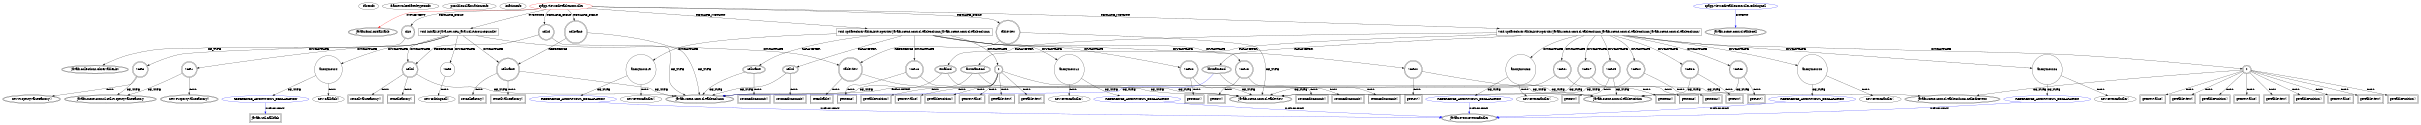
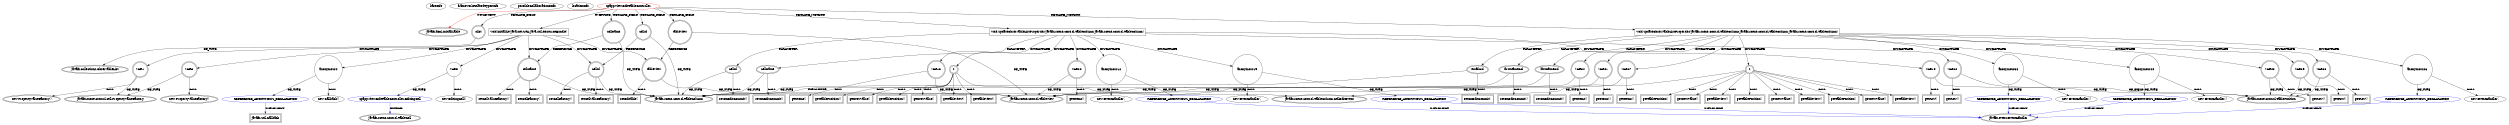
edge "VAR5" -> "cpapp.view.EditTableController.EditingCell": added, label "OF_TYPE"
edge "VAR22" -> "javafx.scene.control.TablePosition": label "OF_TYPE" -> "OF_FIELD"
edge "lastNameCol" -> "javafx.scene.control.TableColumn": color blue -> black
